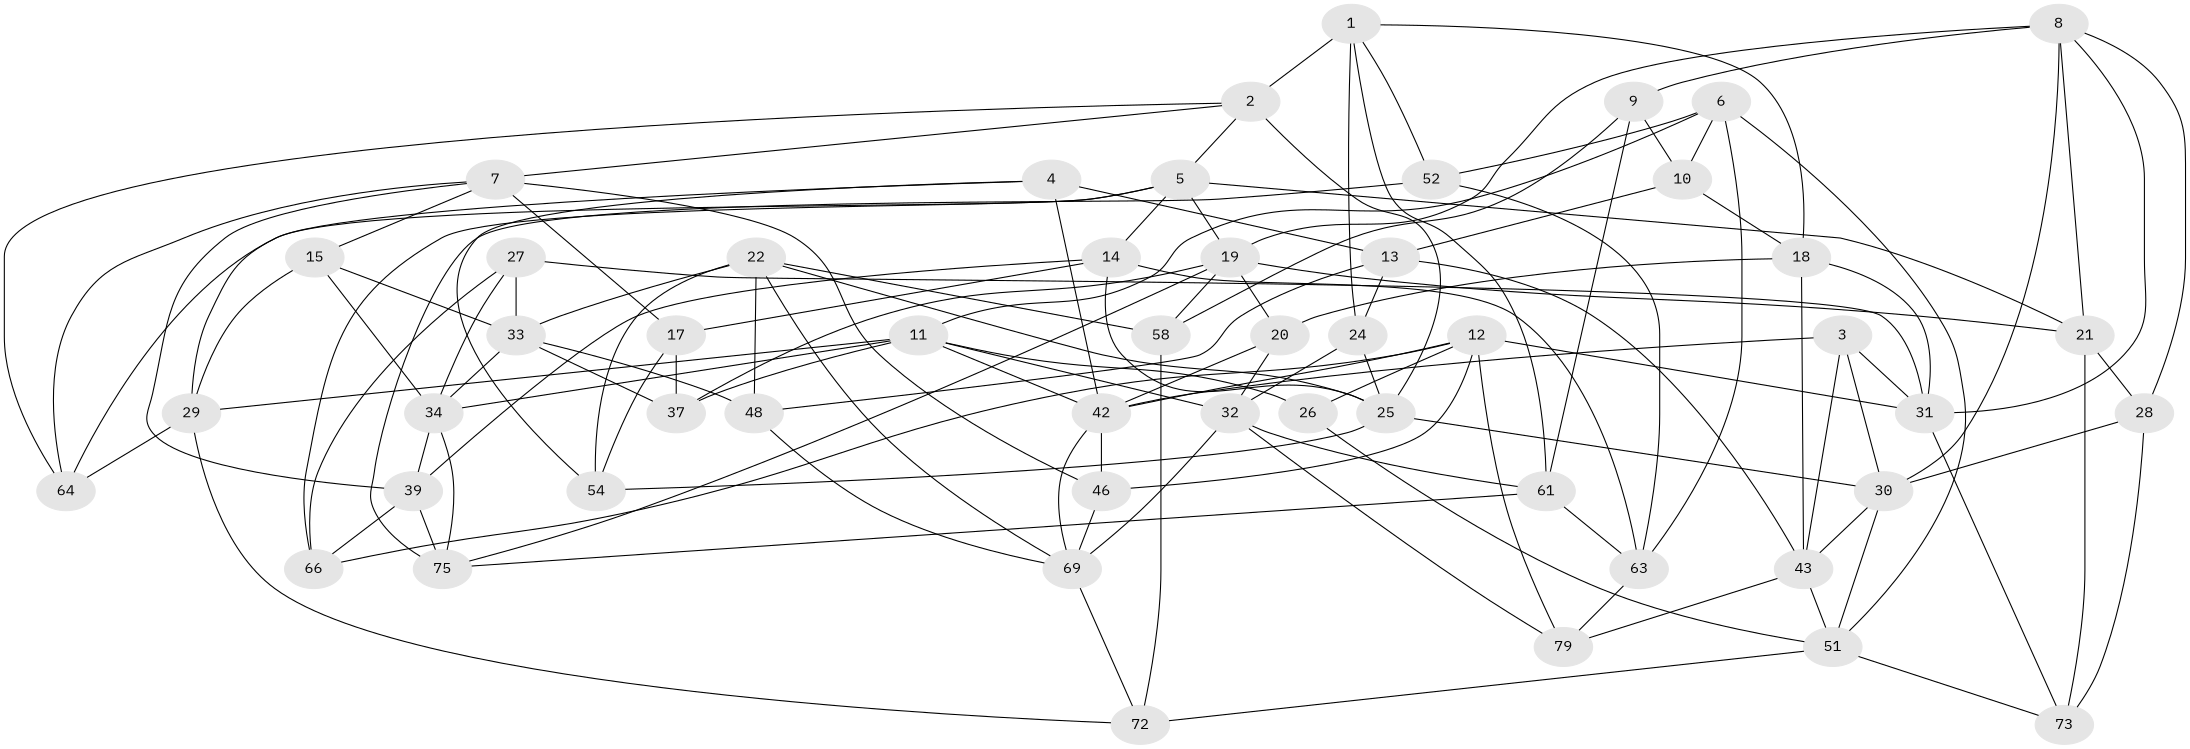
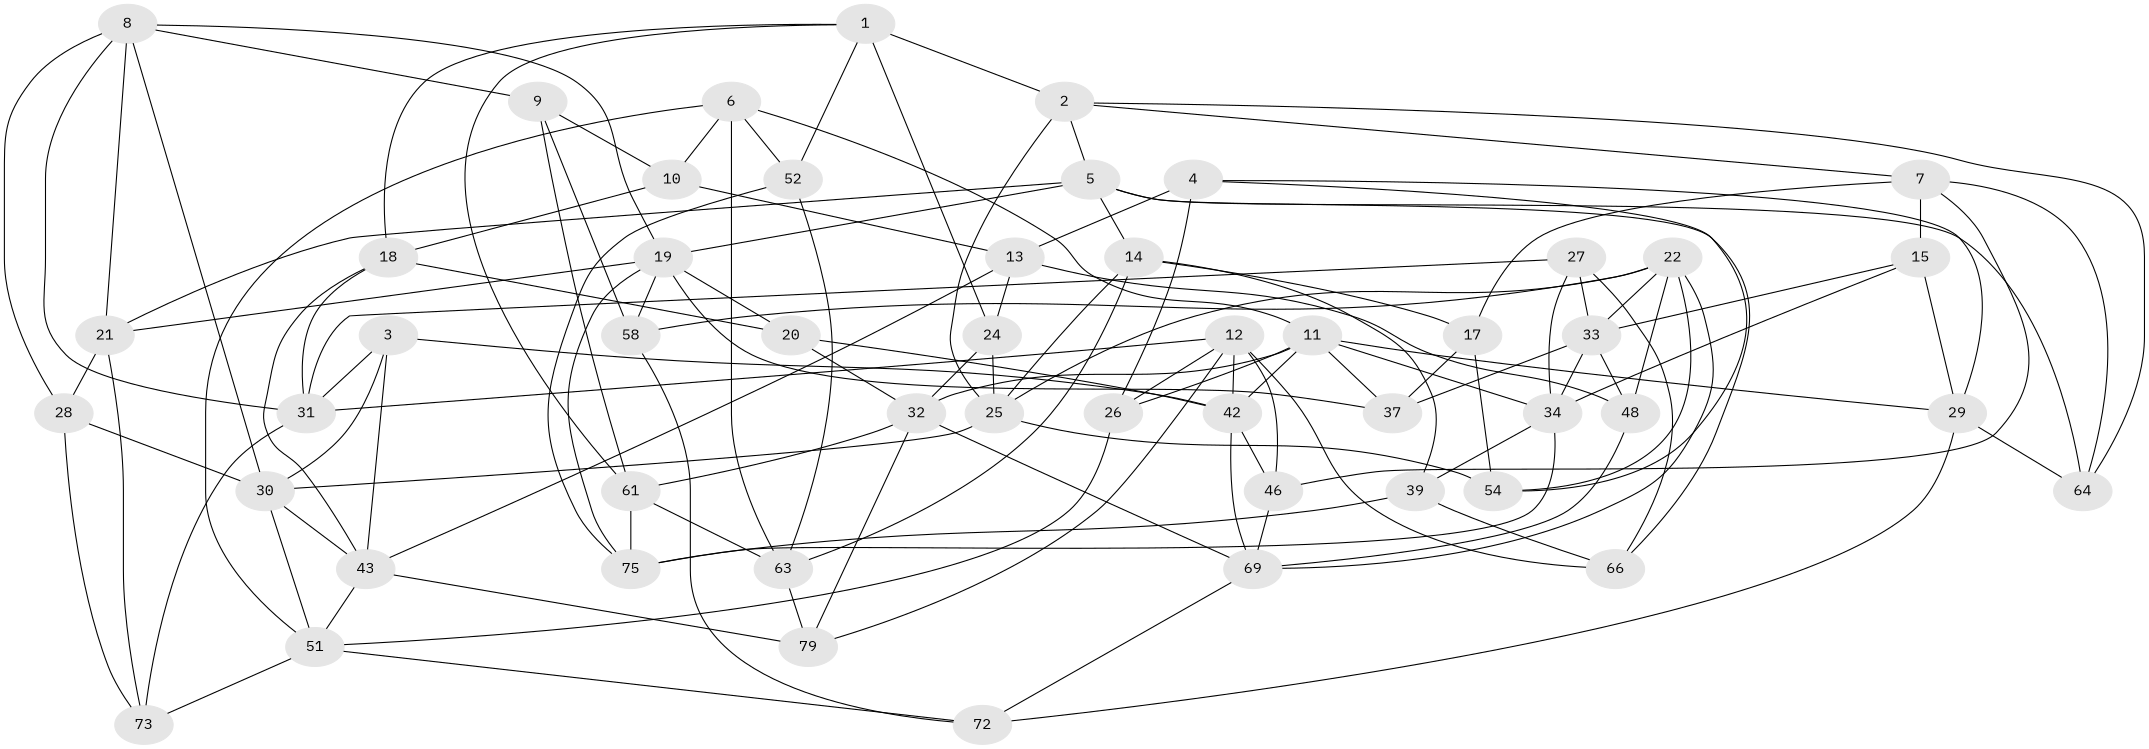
edge "7" -- "39": removed
edge "4" -- "42": now "4" -- "26"
